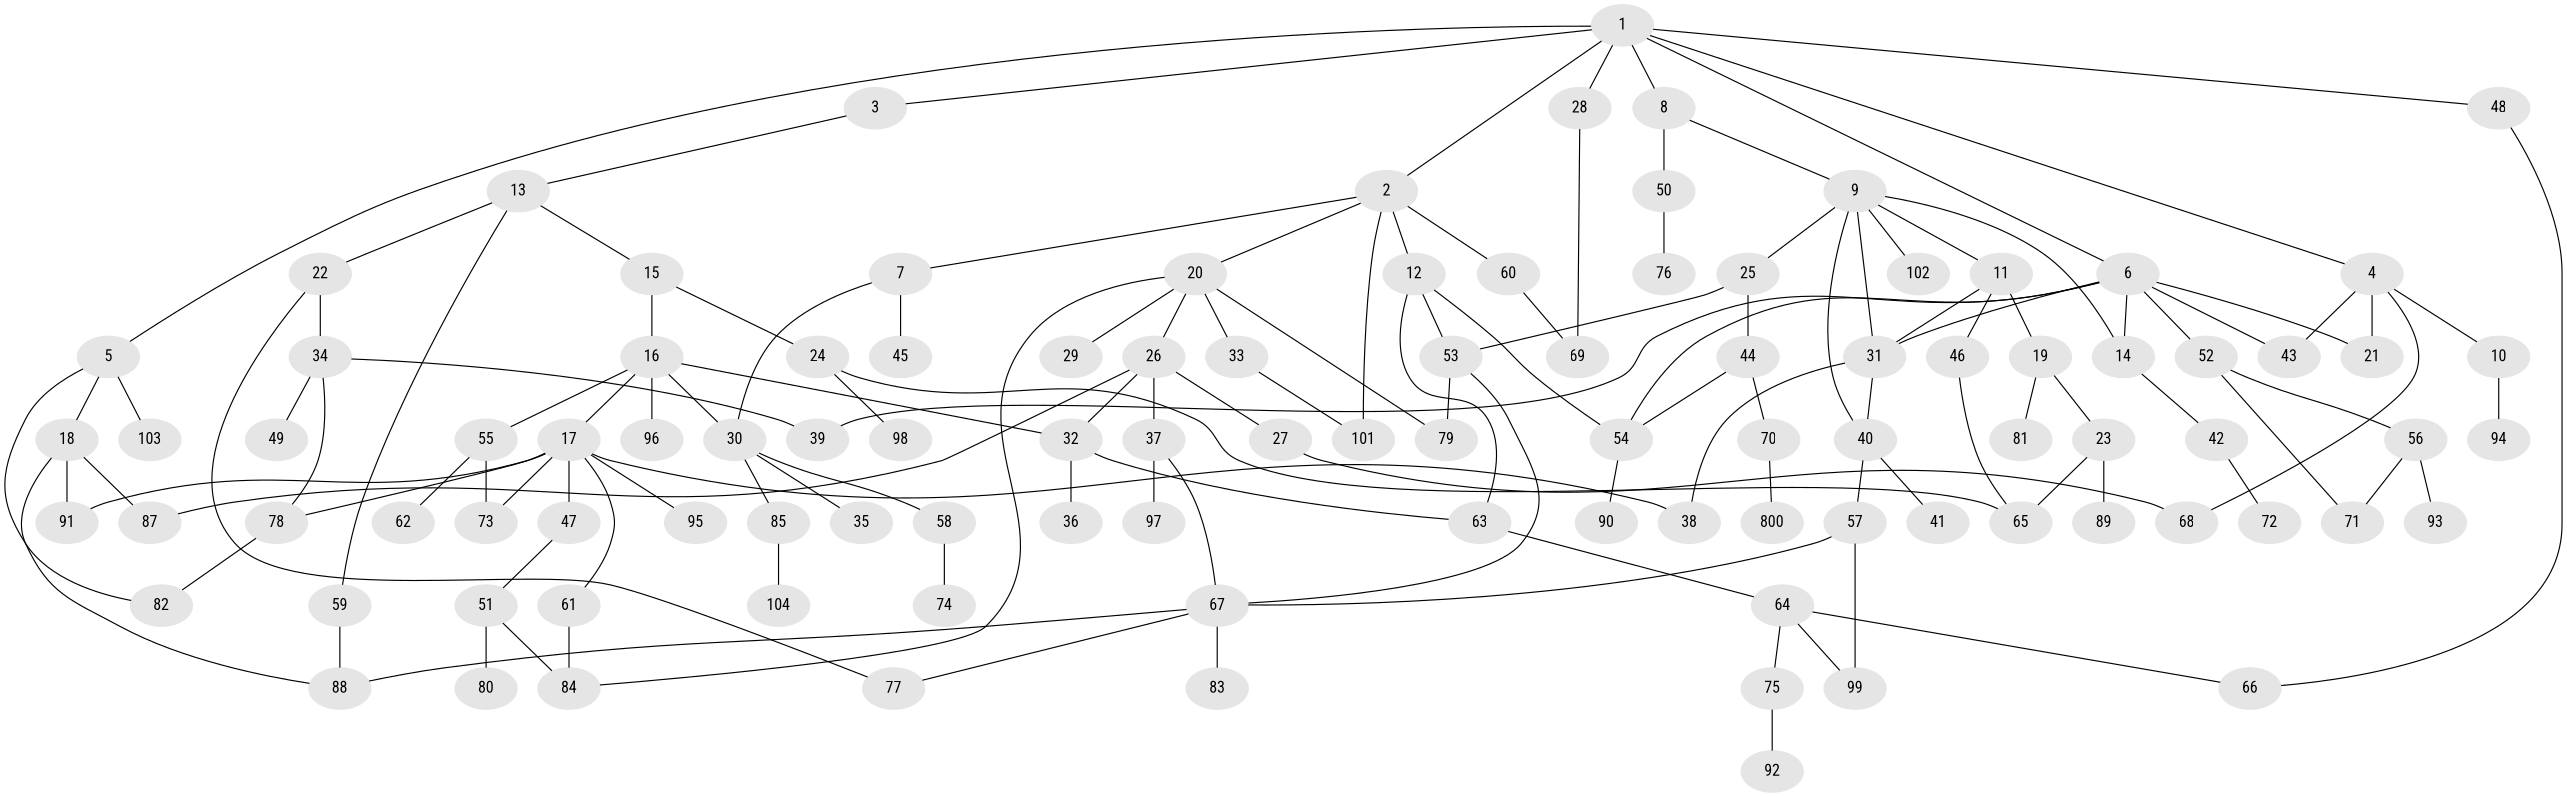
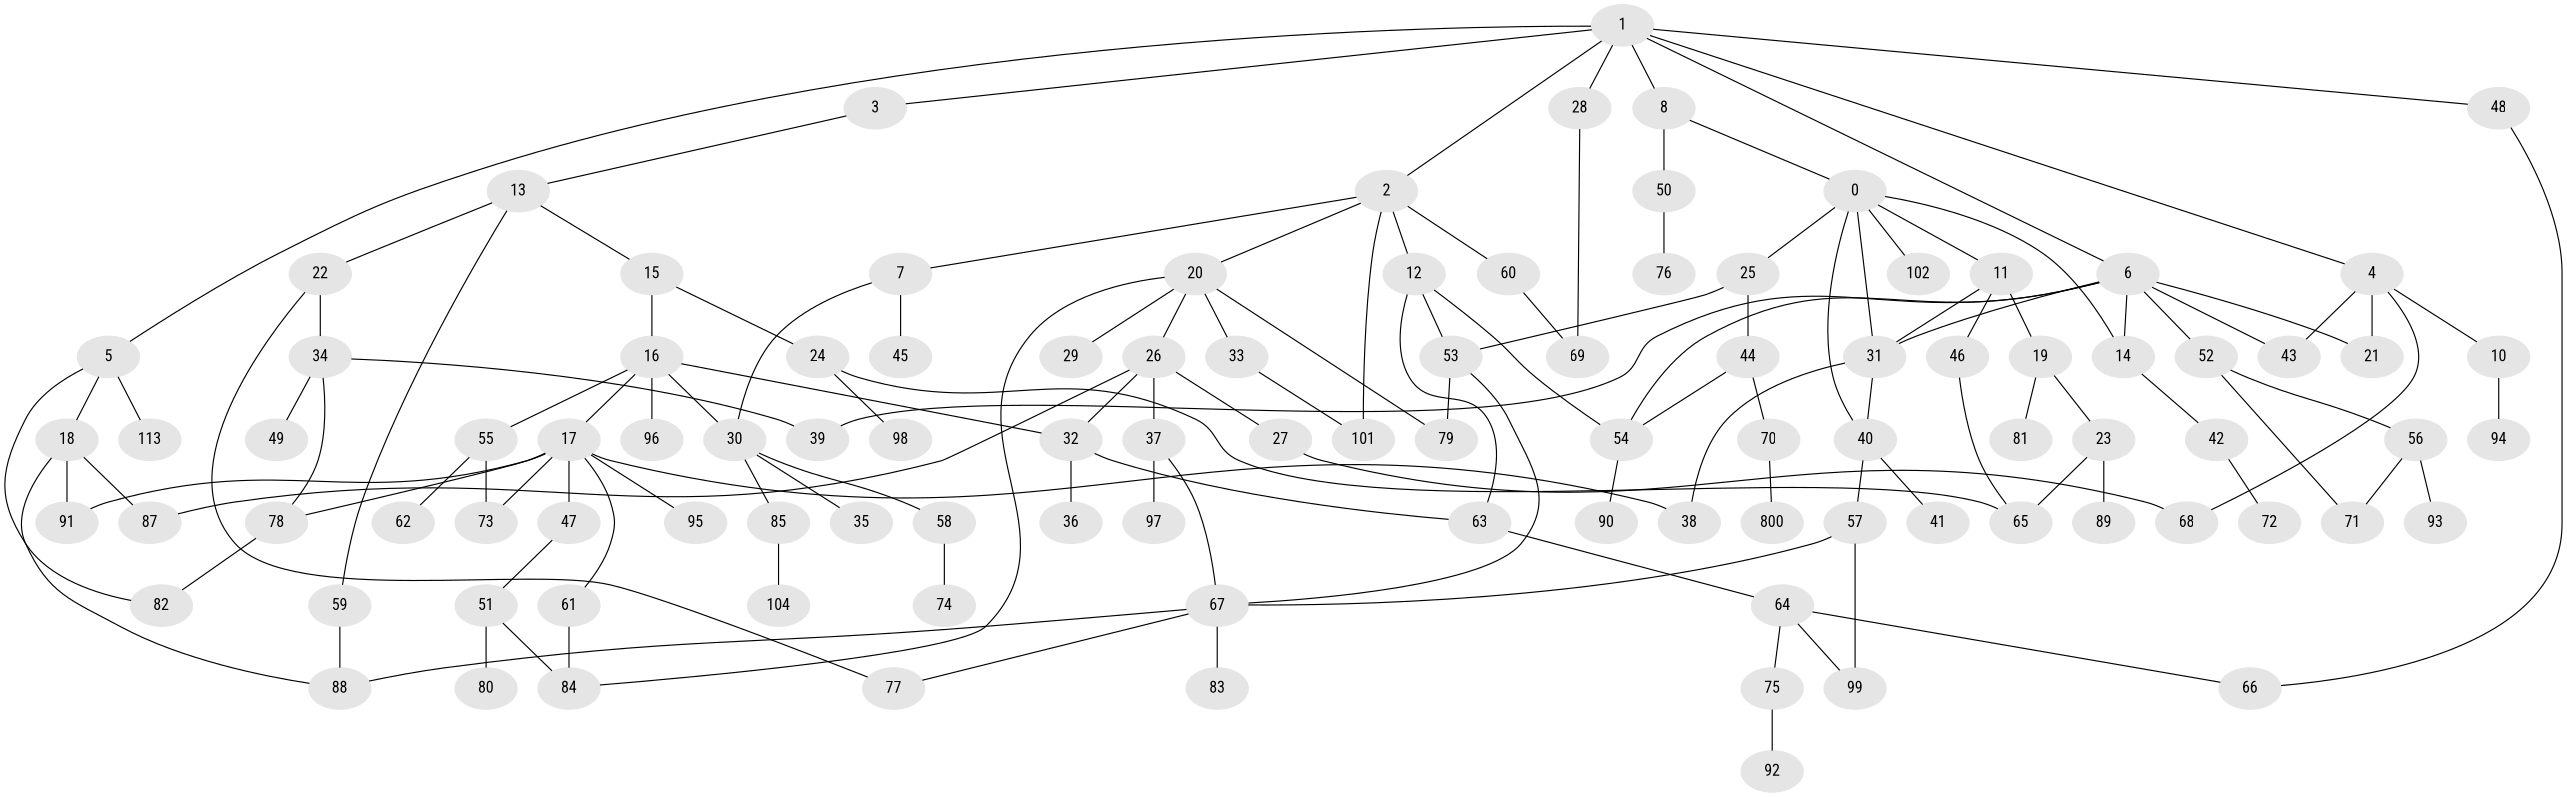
node "9": label "9" -> "0"
node "103": label "103" -> "113"
